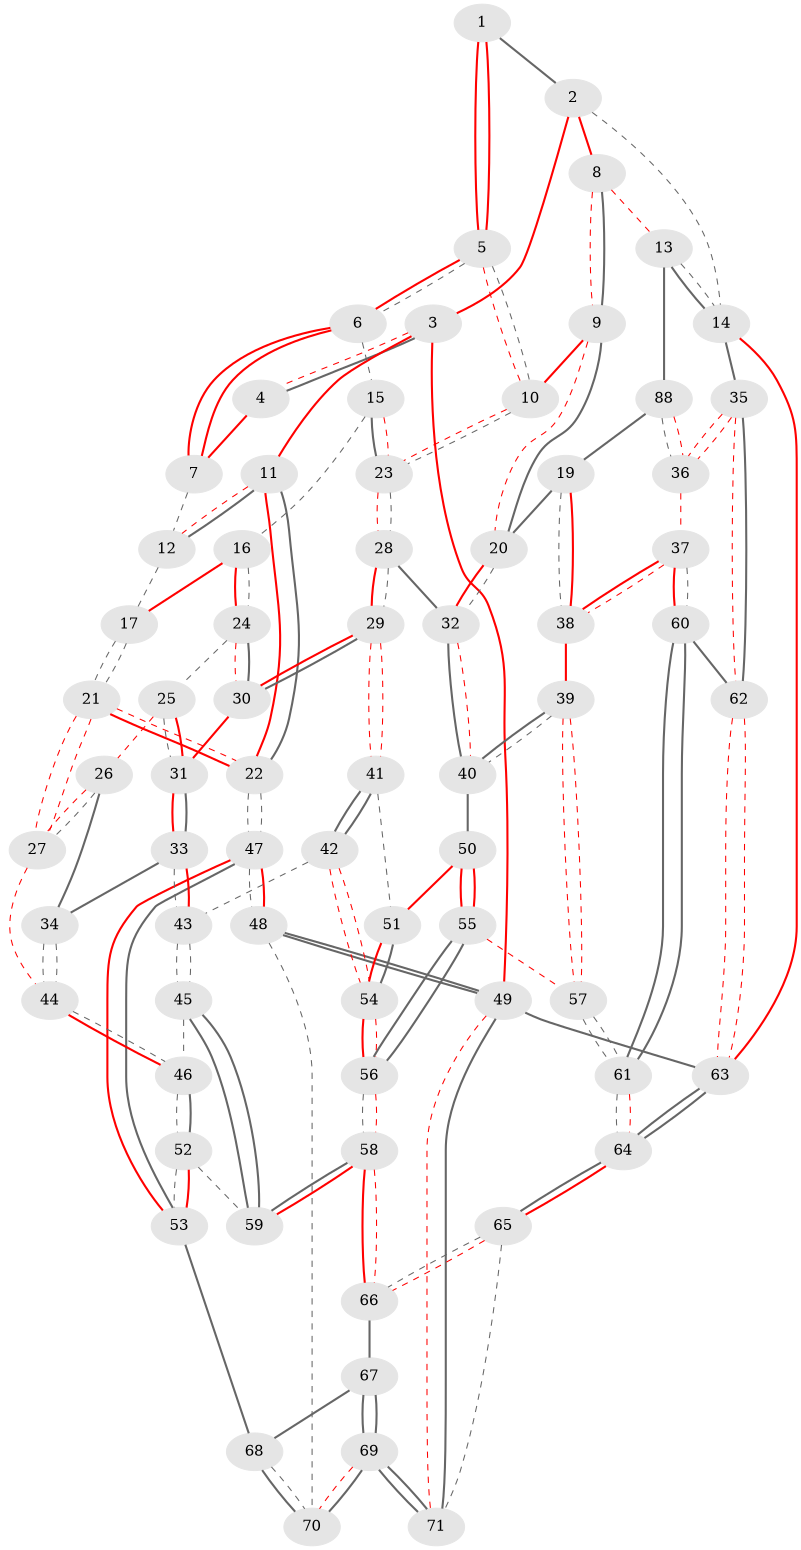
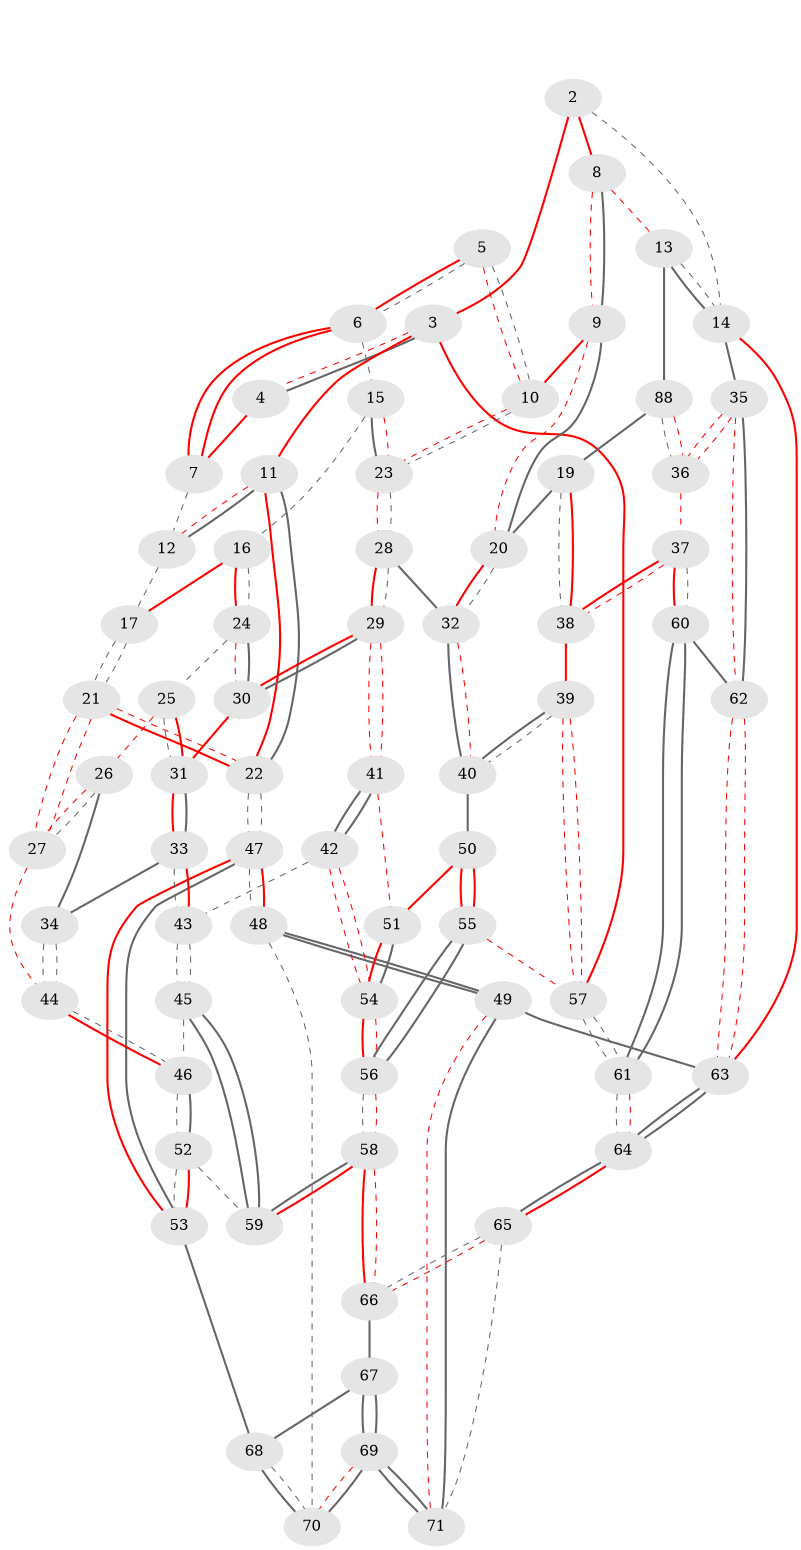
node "1": removed
edge "3" -- "49": now "3" -- "57"
edge "41" -- "51": color gray40 -> red
